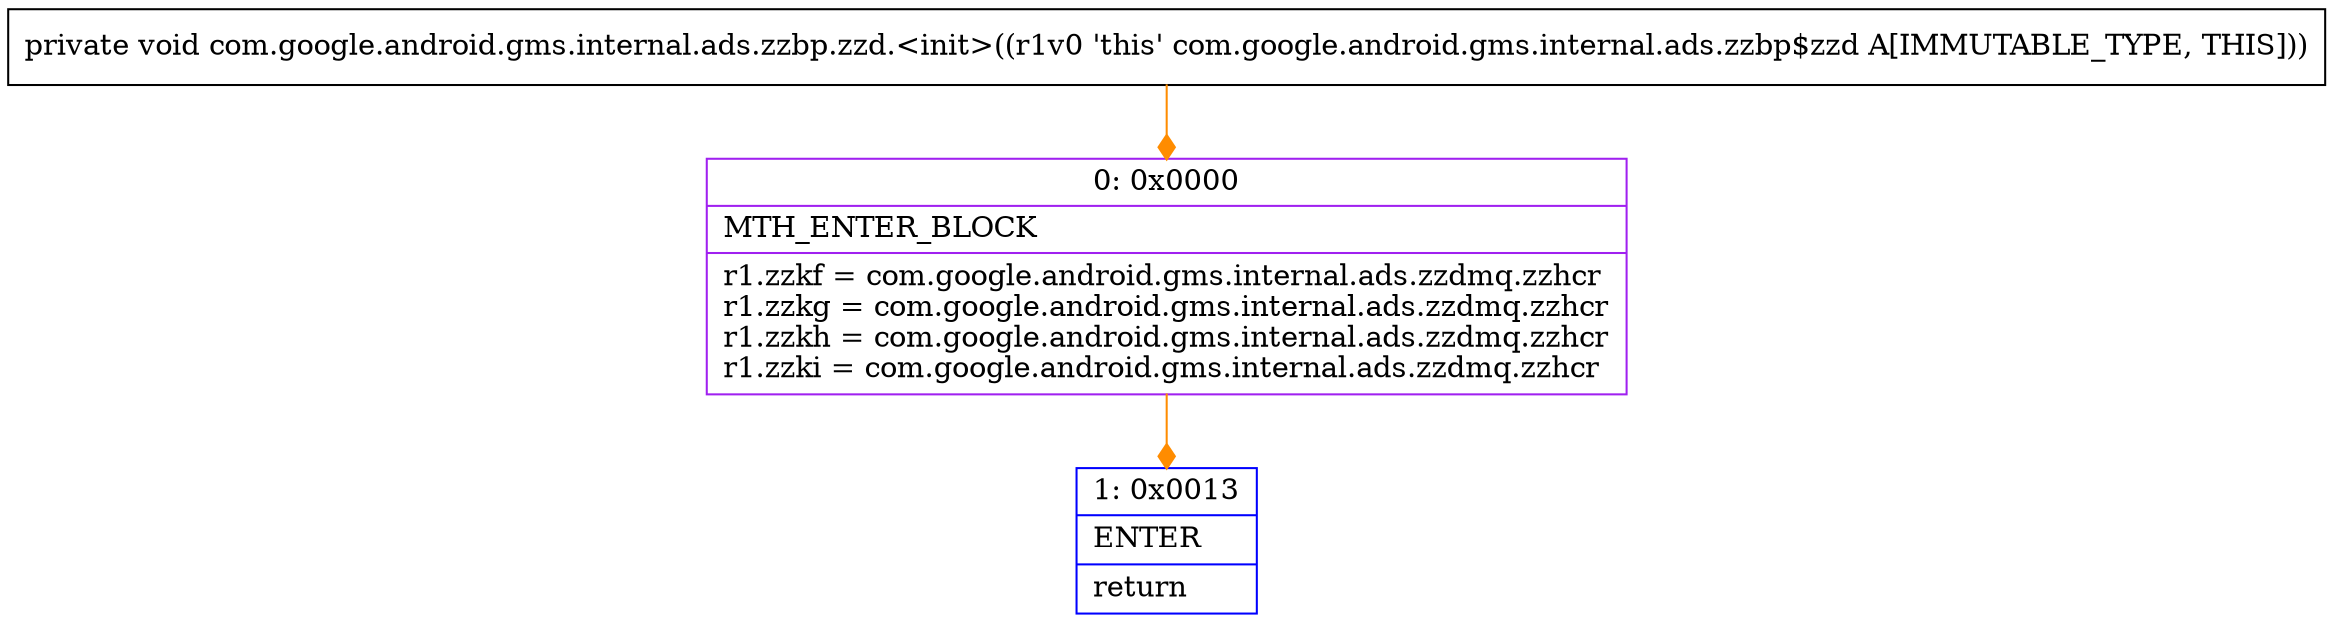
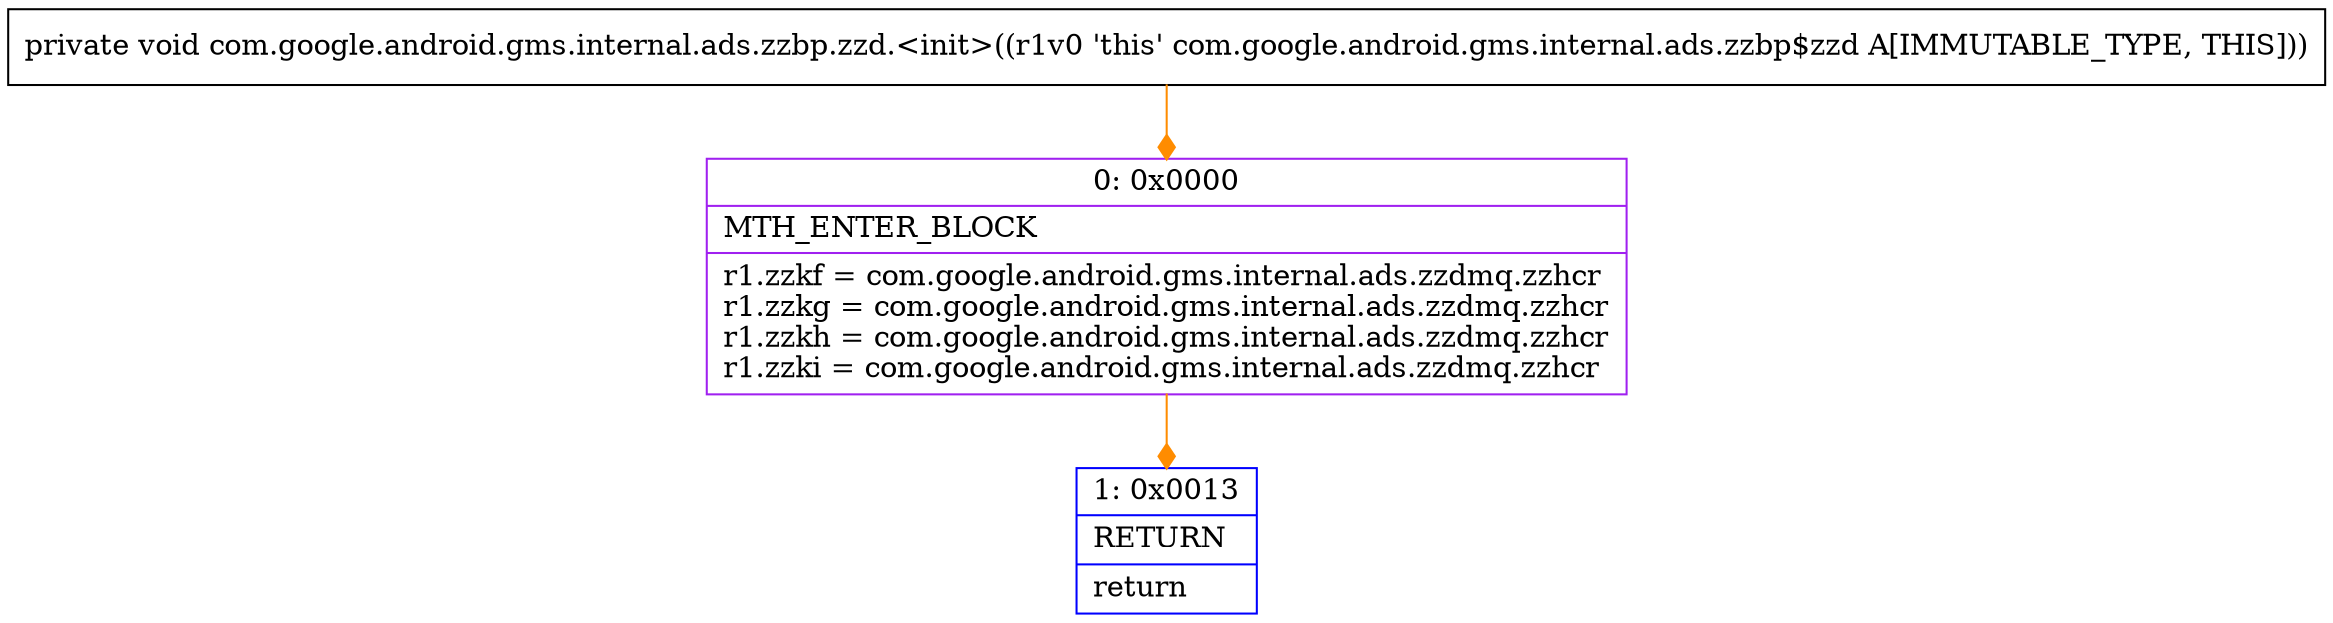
node "1: 0x0013": text "ENTER" -> "RETURN"
